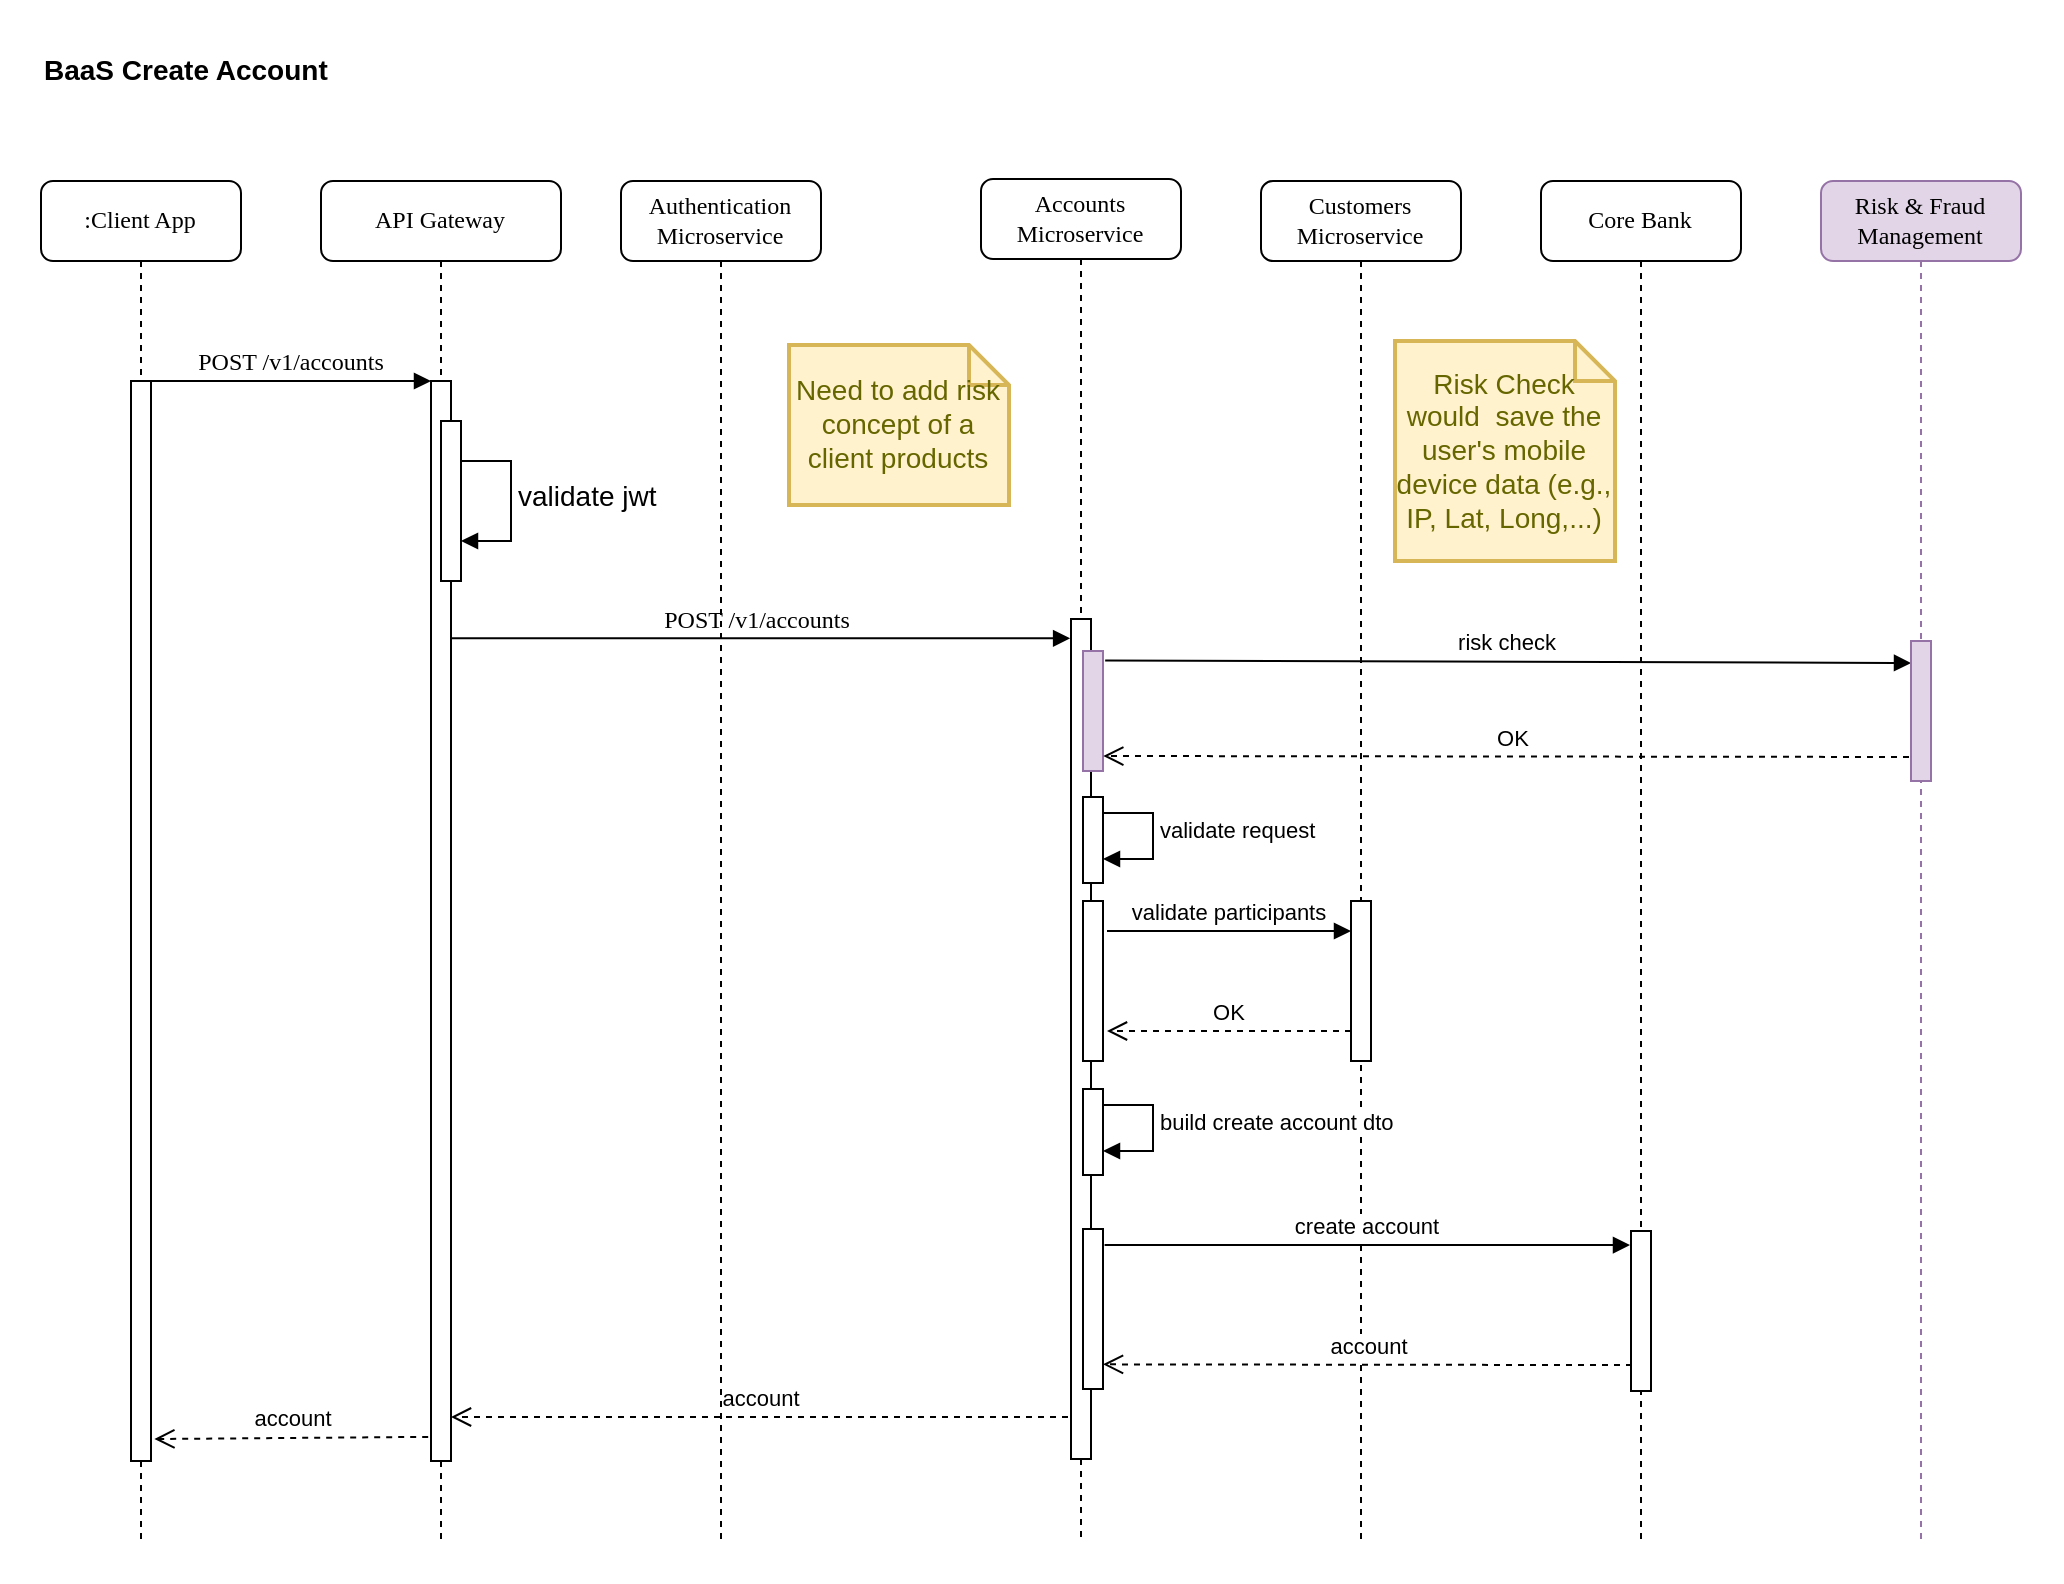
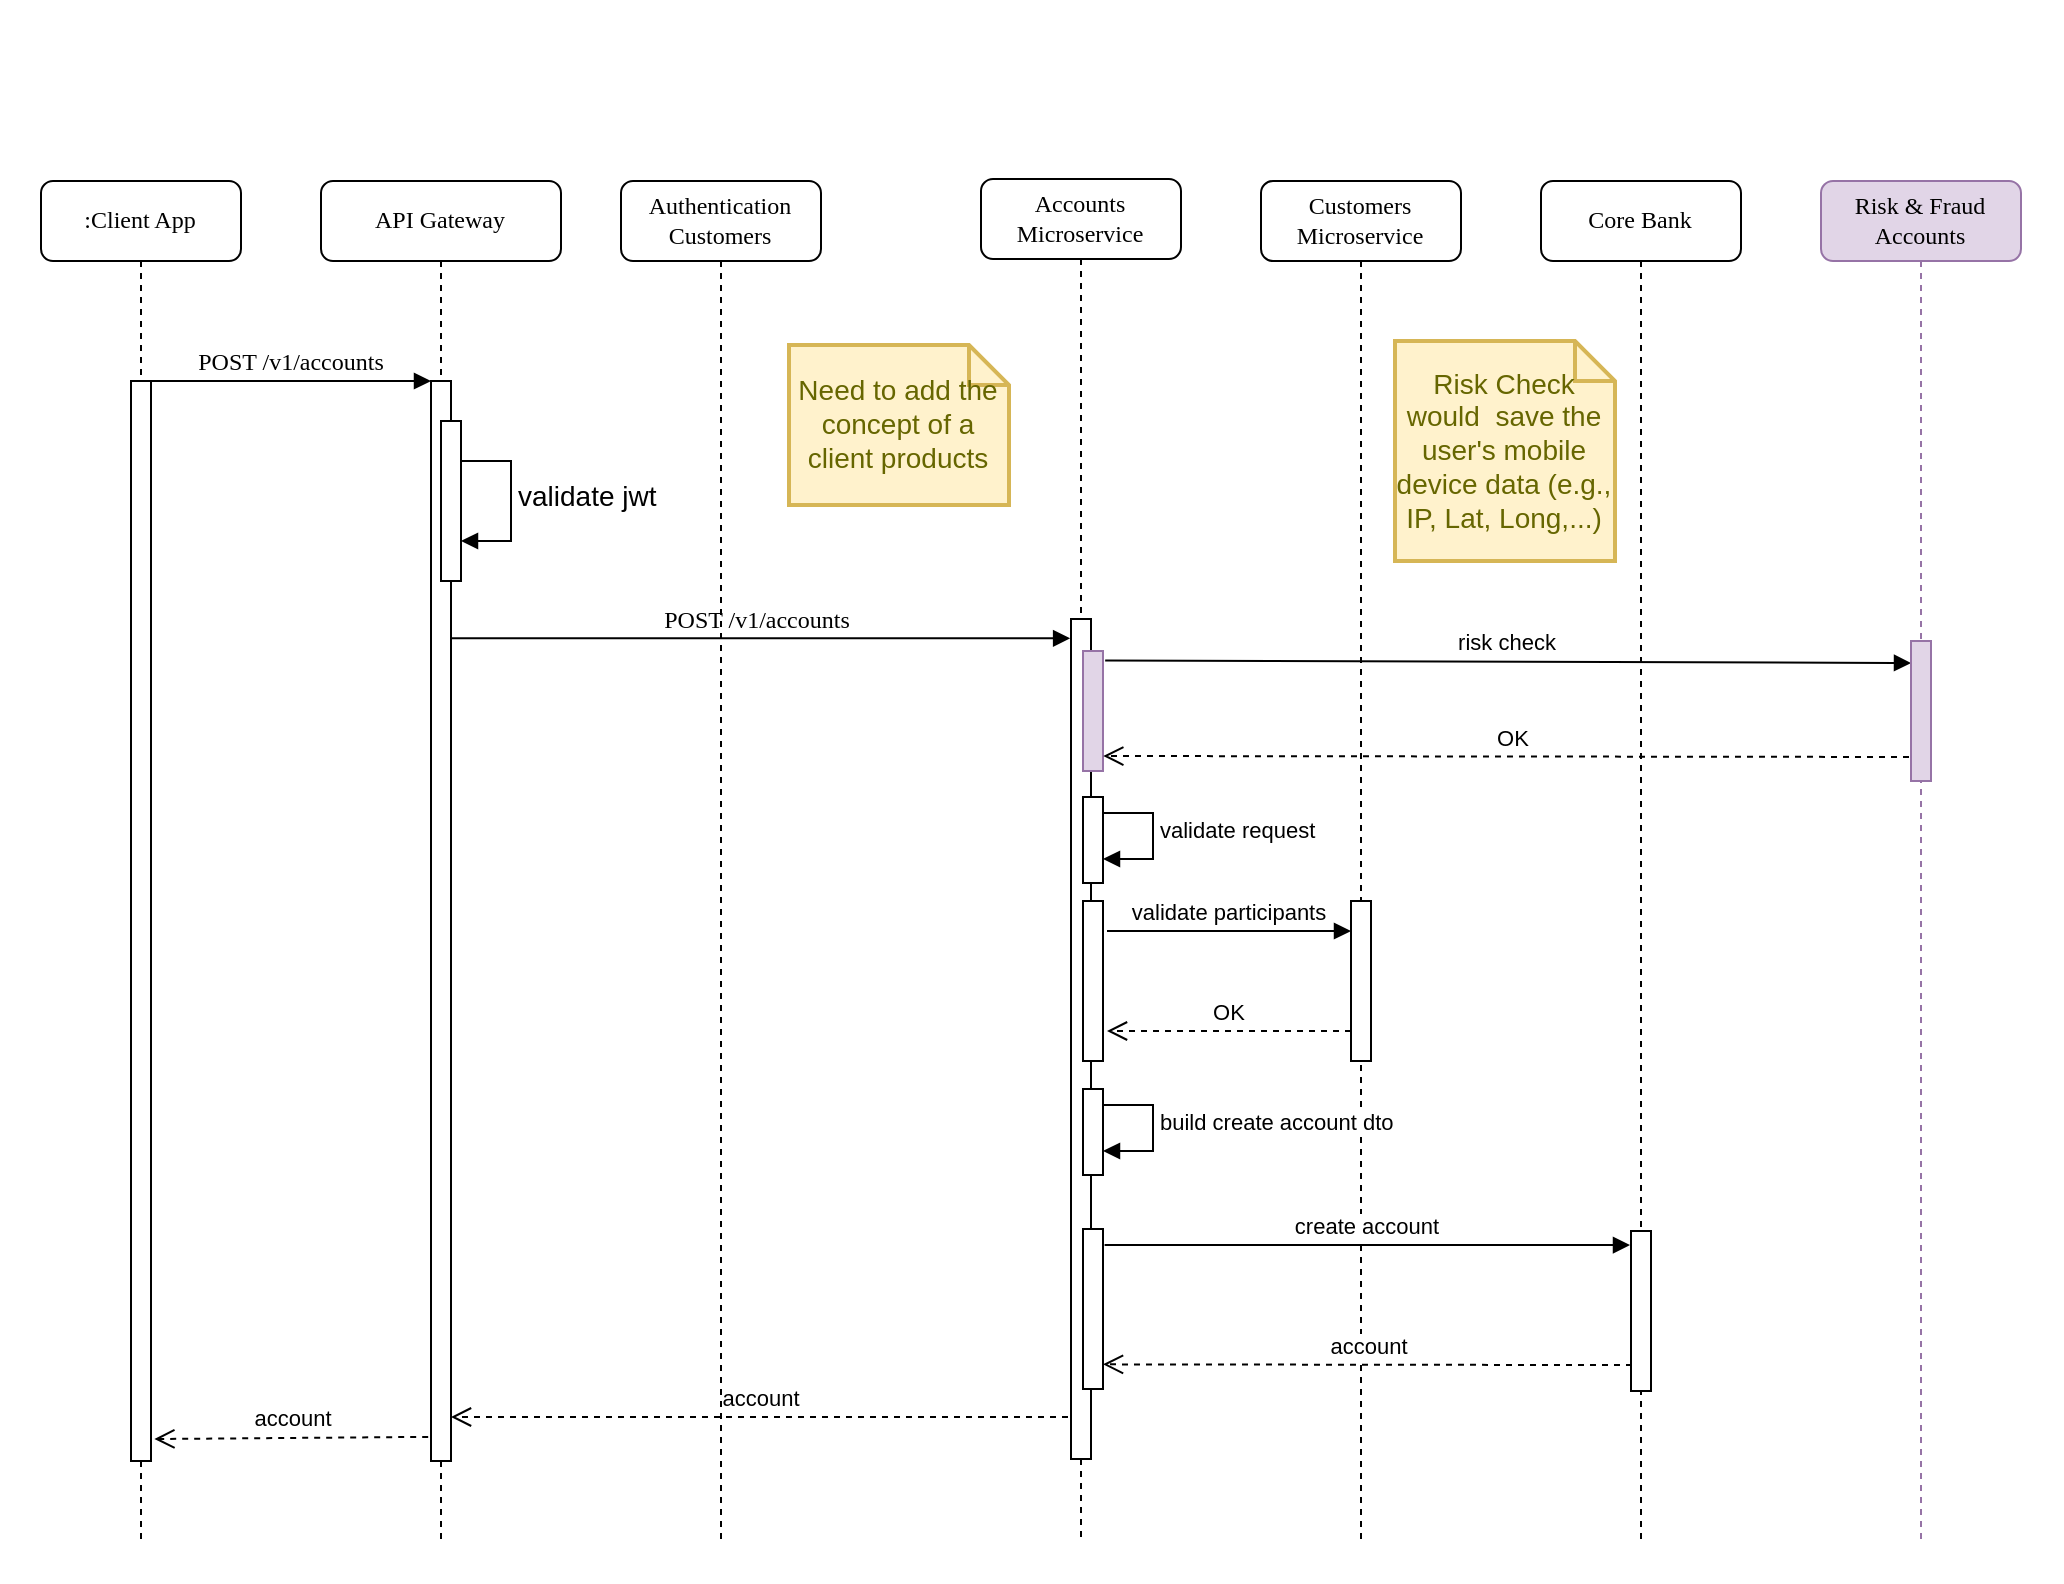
node "BaaS Create Account": removed
node "Authentication Microservice": label "Authentication Microservice" -> "Authentication Customers"
node "Risk & Fraud Management": label "Risk & Fraud Management" -> "Risk & Fraud Accounts"
node "Need to add risk concept of a client products": label "Need to add risk concept of a client products" -> "Need to add the concept of a client products"
